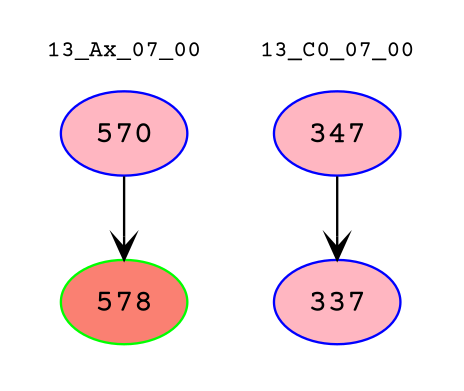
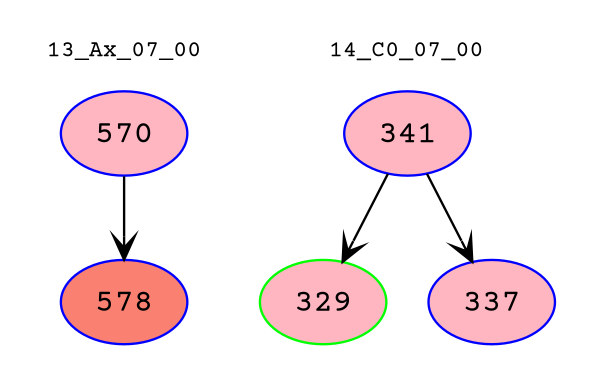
cluster "13_C0_07_00": label "13_C0_07_00" -> "14_C0_07_00"
node "347": label "347" -> "341"
node "578": color green -> blue
node "329": added
